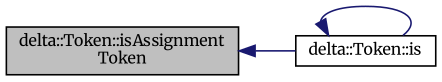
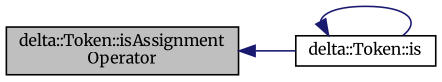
node "delta::Token::isAssignment Token": label "delta::Token::isAssignment Token" -> "delta::Token::isAssignment Operator"
